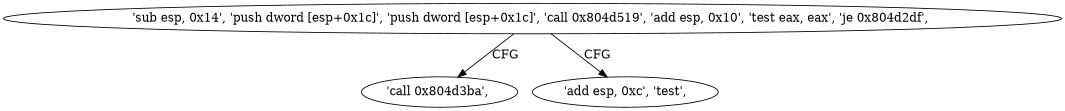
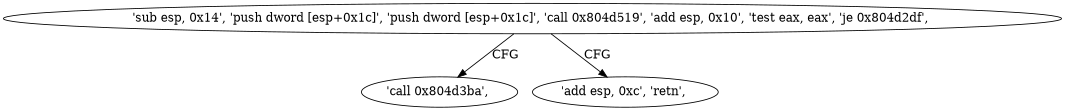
node "'add esp, 0xc', 'test',": label "'add esp, 0xc', 'test'," -> "'add esp, 0xc', 'retn',"
